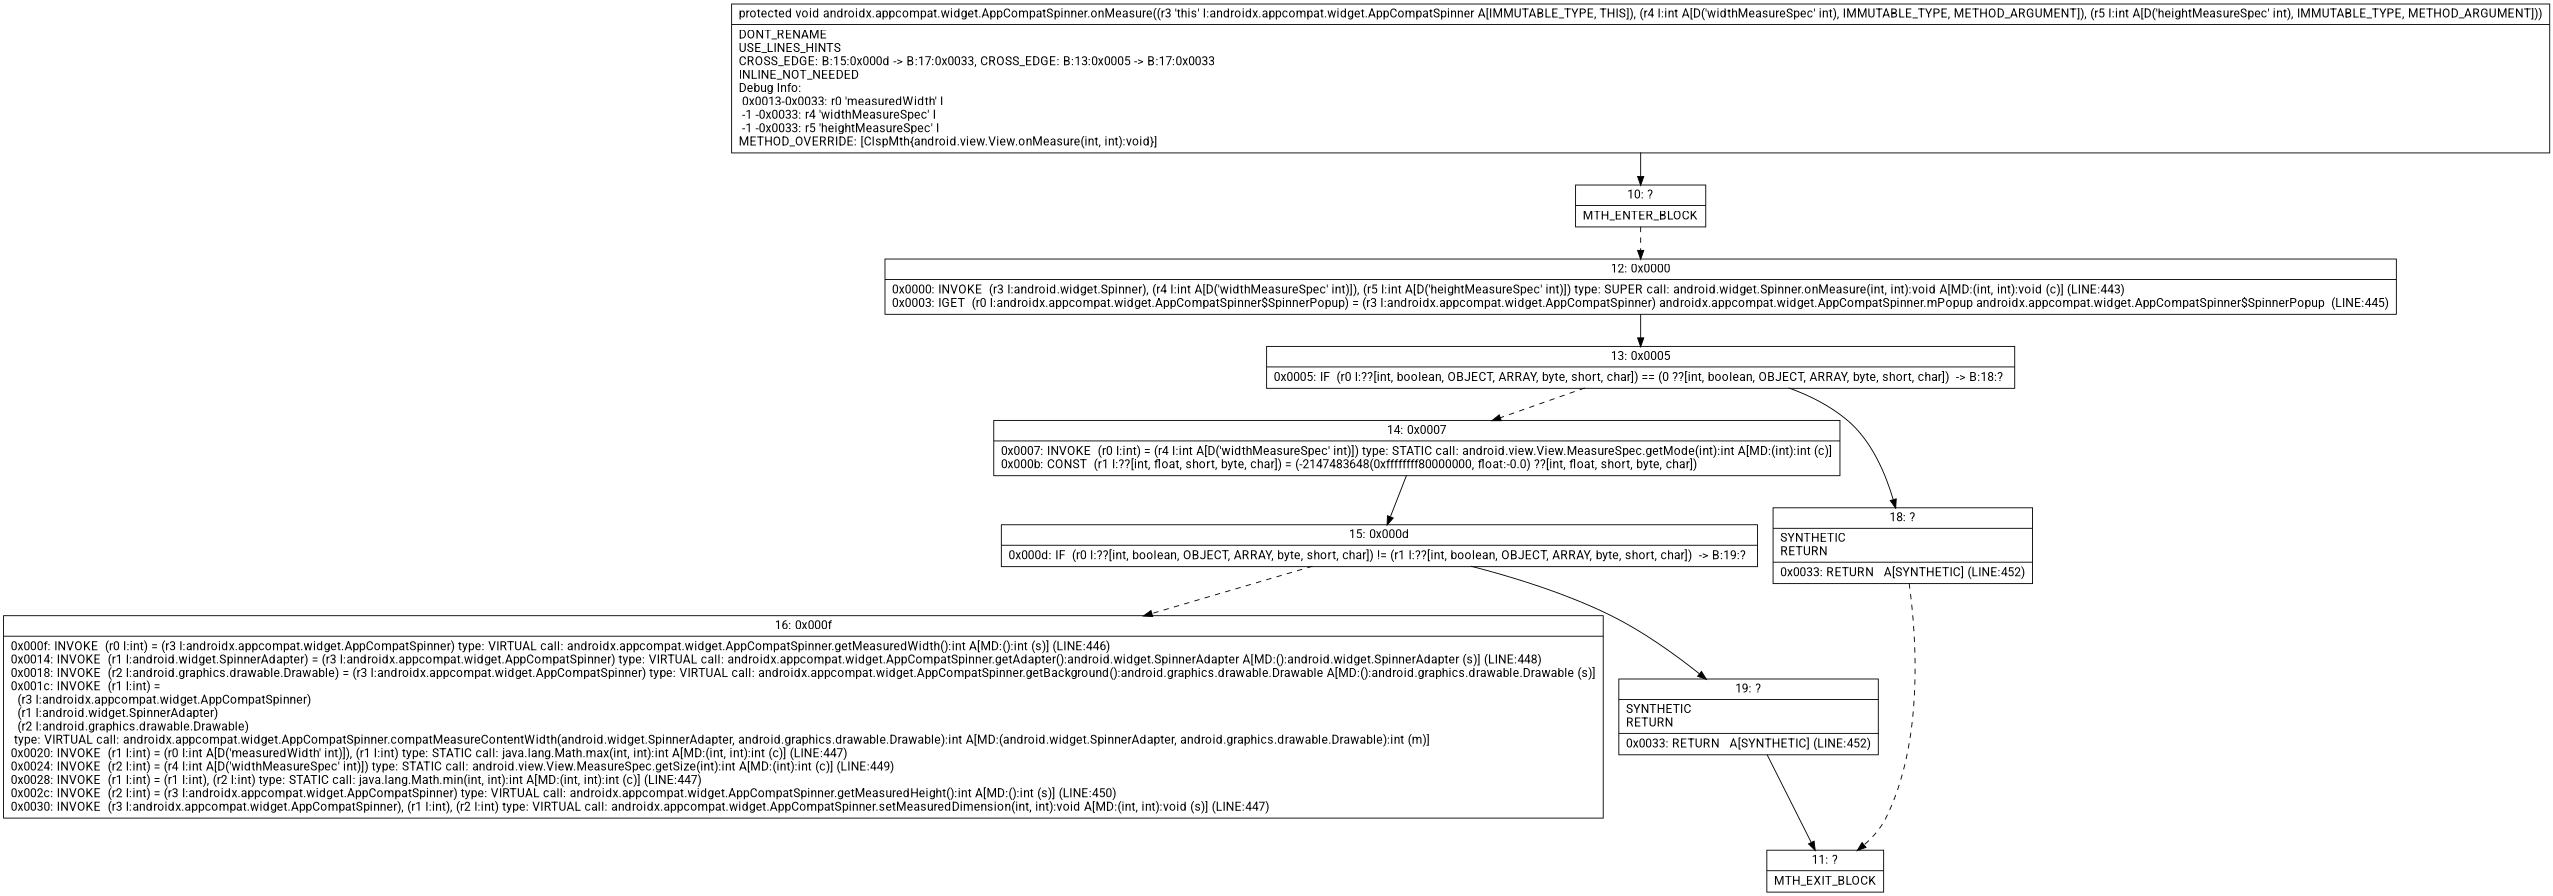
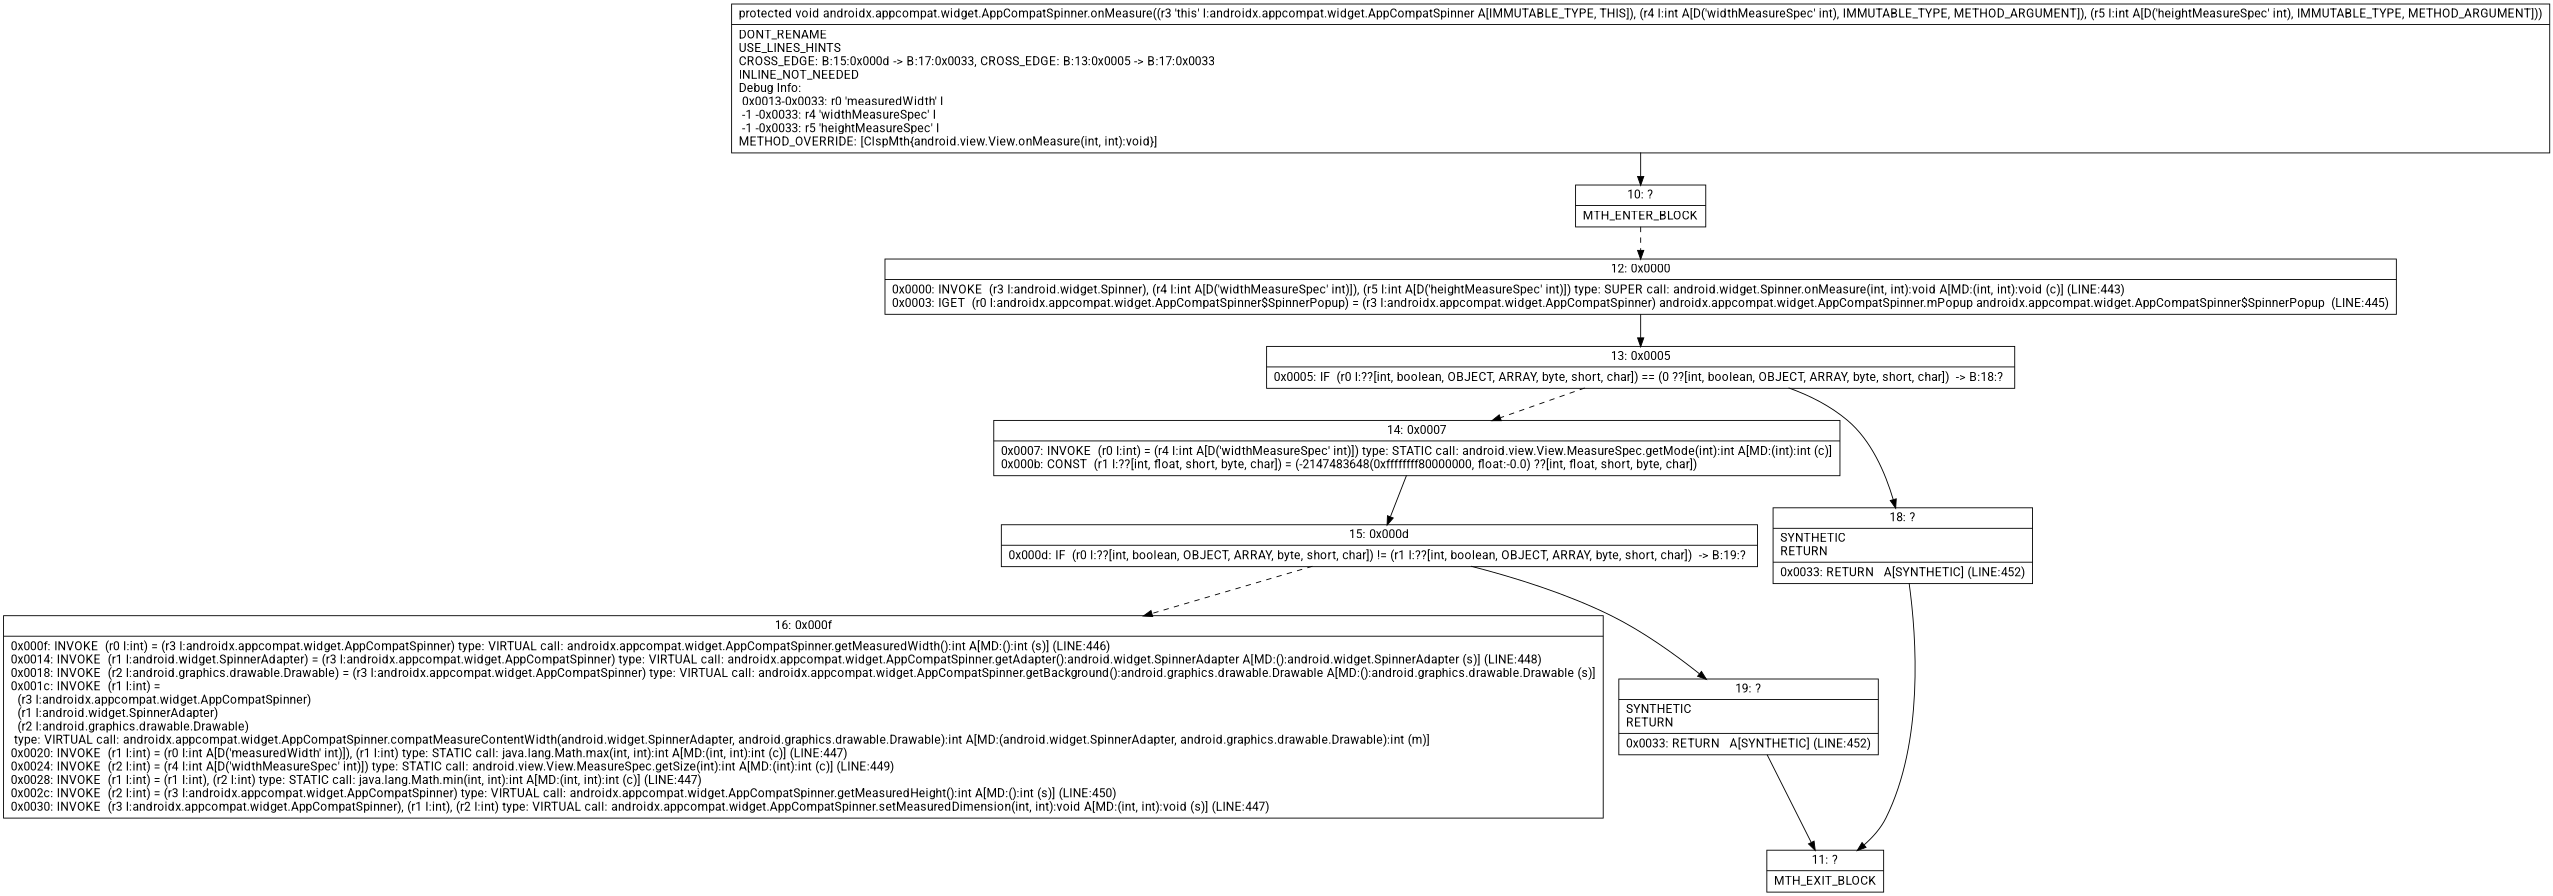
edge "18: ?" -> "11: ?": style dashed -> solid
